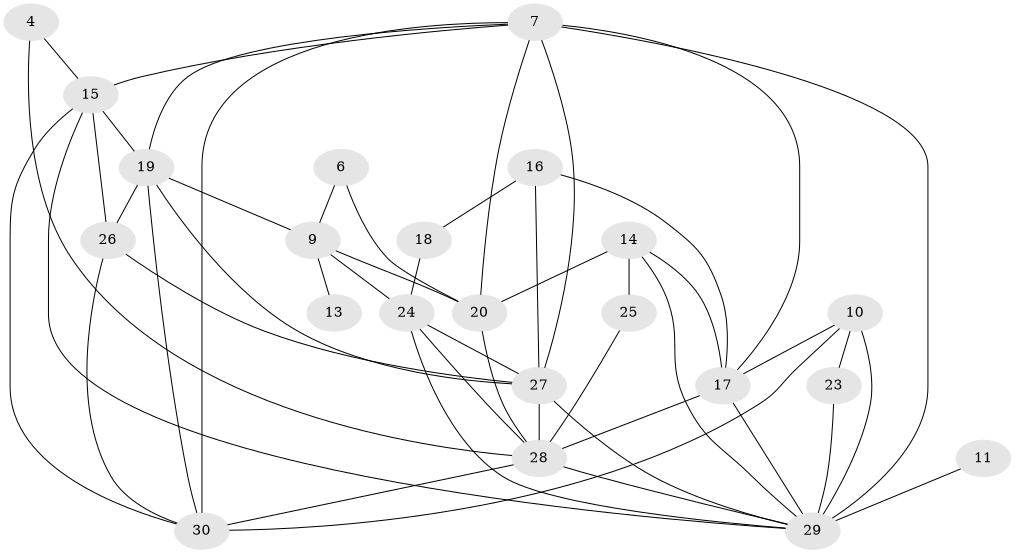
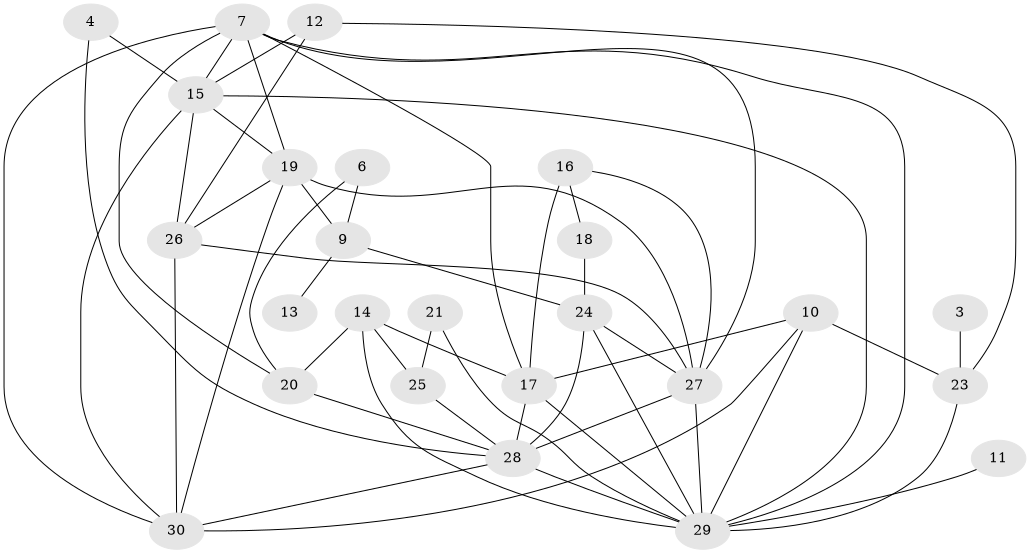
node "12": added
edge "9" -- "20": removed
node "21": added
node "3": added
